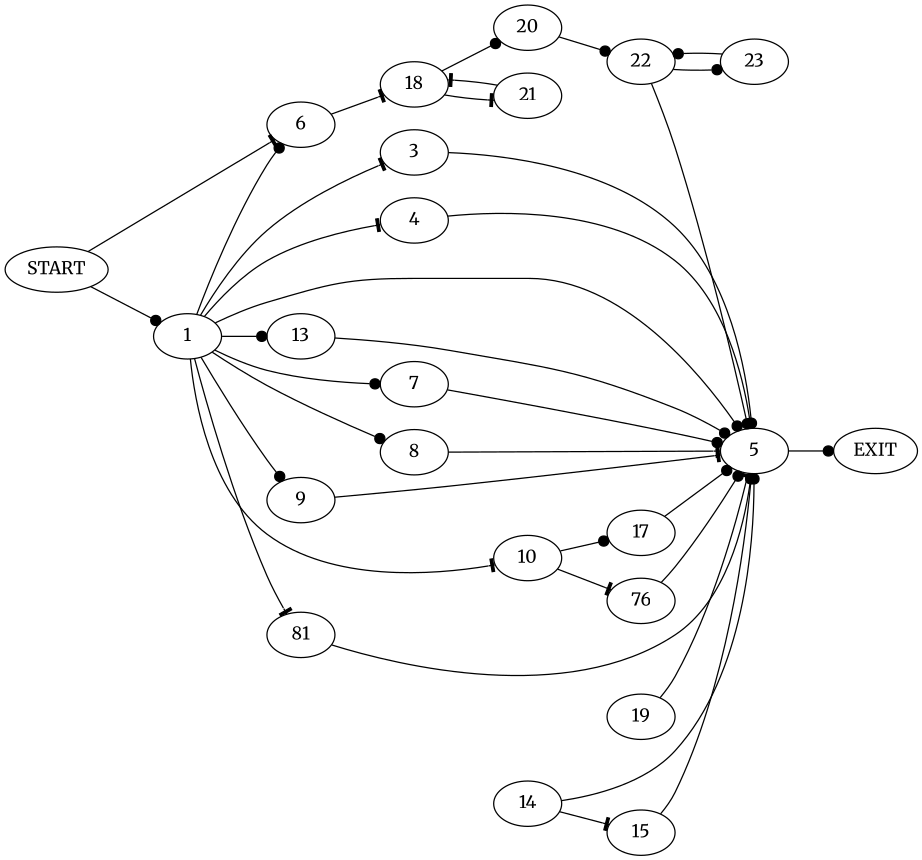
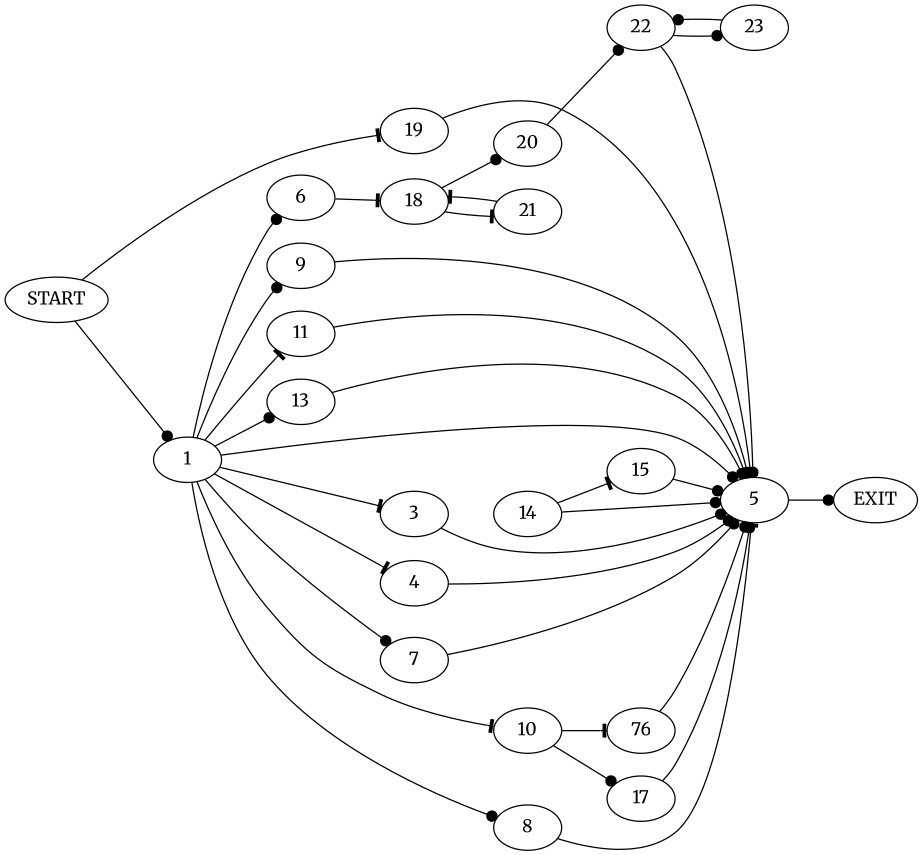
edge "START" -> "6": now "START" -> "19"
edge "9" -> "5": arrowhead tee -> dot
node "81": label "81" -> "11"
